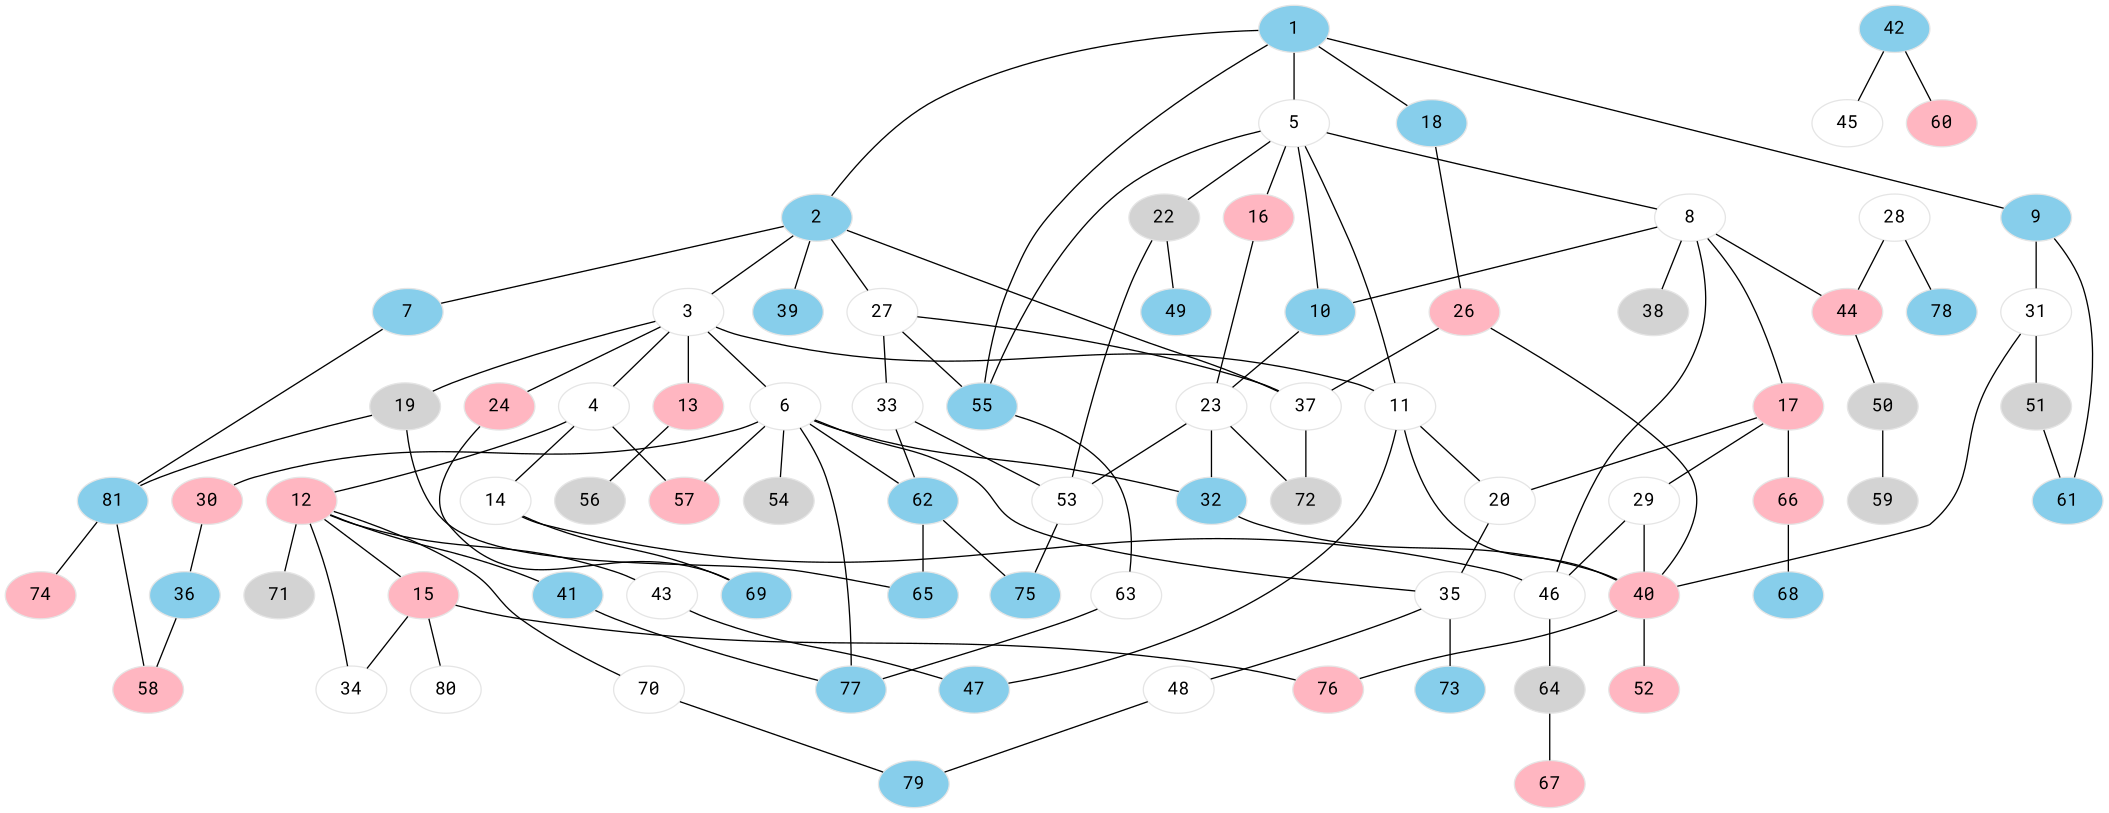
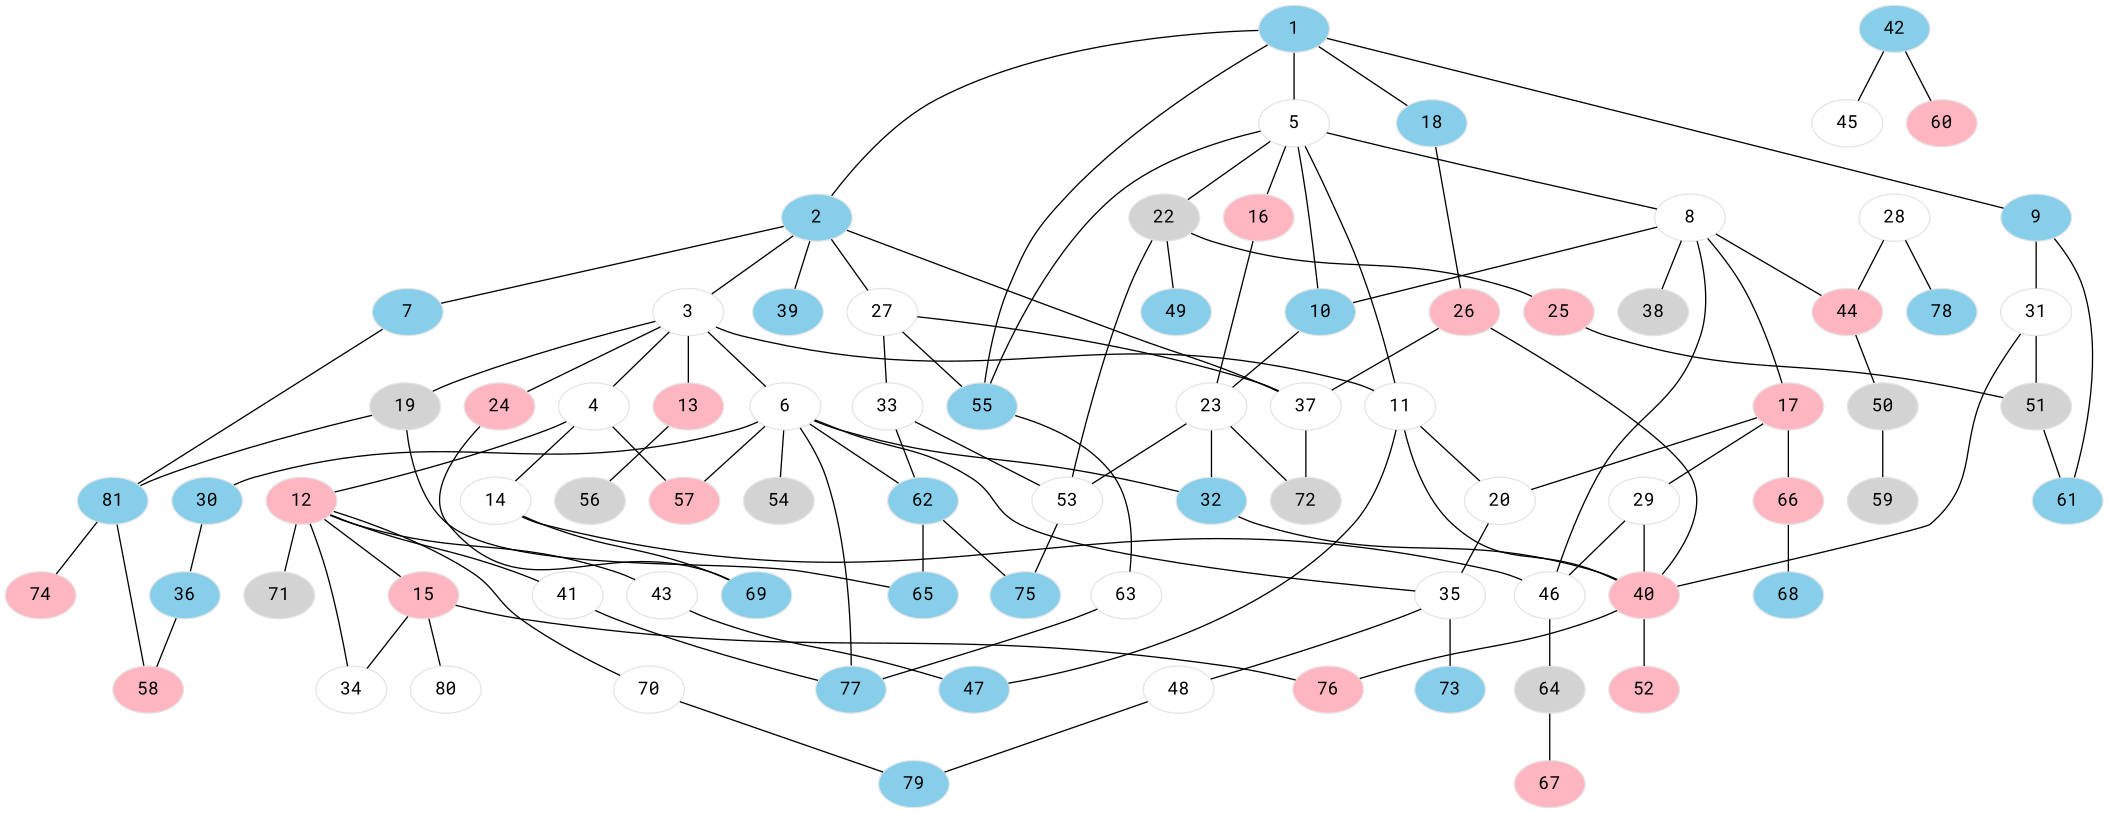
node "25": added
node "30": fillcolor lightpink -> skyblue
node "41": fillcolor skyblue -> white
